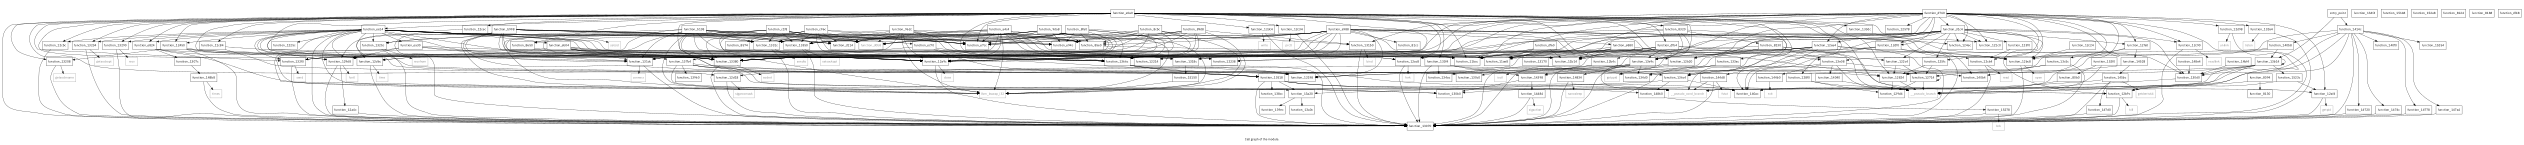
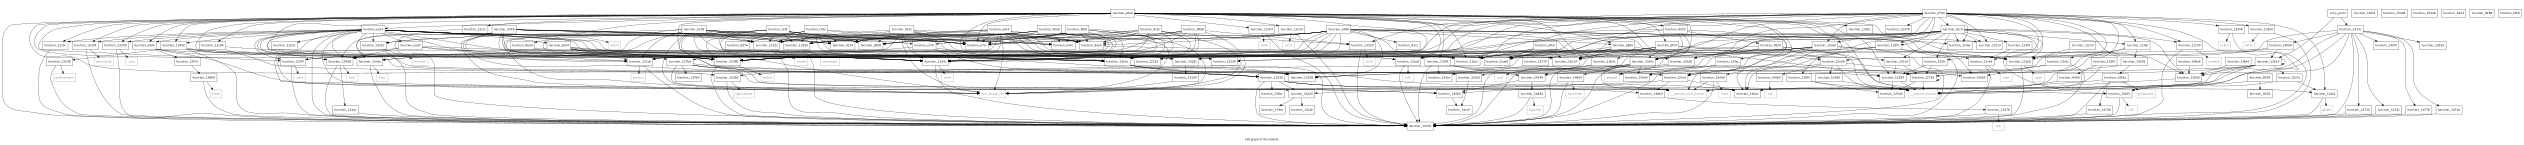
edge "function_e0a0" -> "function_13208": now "function_e0a0" -> "function_e880"
edge "function_a4c4" -> "function_8650": now "function_a4c4" -> "function_1331c"
node "function_d0b8": fontcolor gray50 -> black
edge "function_8cbc" -> "function_132f0": now "function_8cbc" -> "function_ec70"
node "function_14cc0": added
